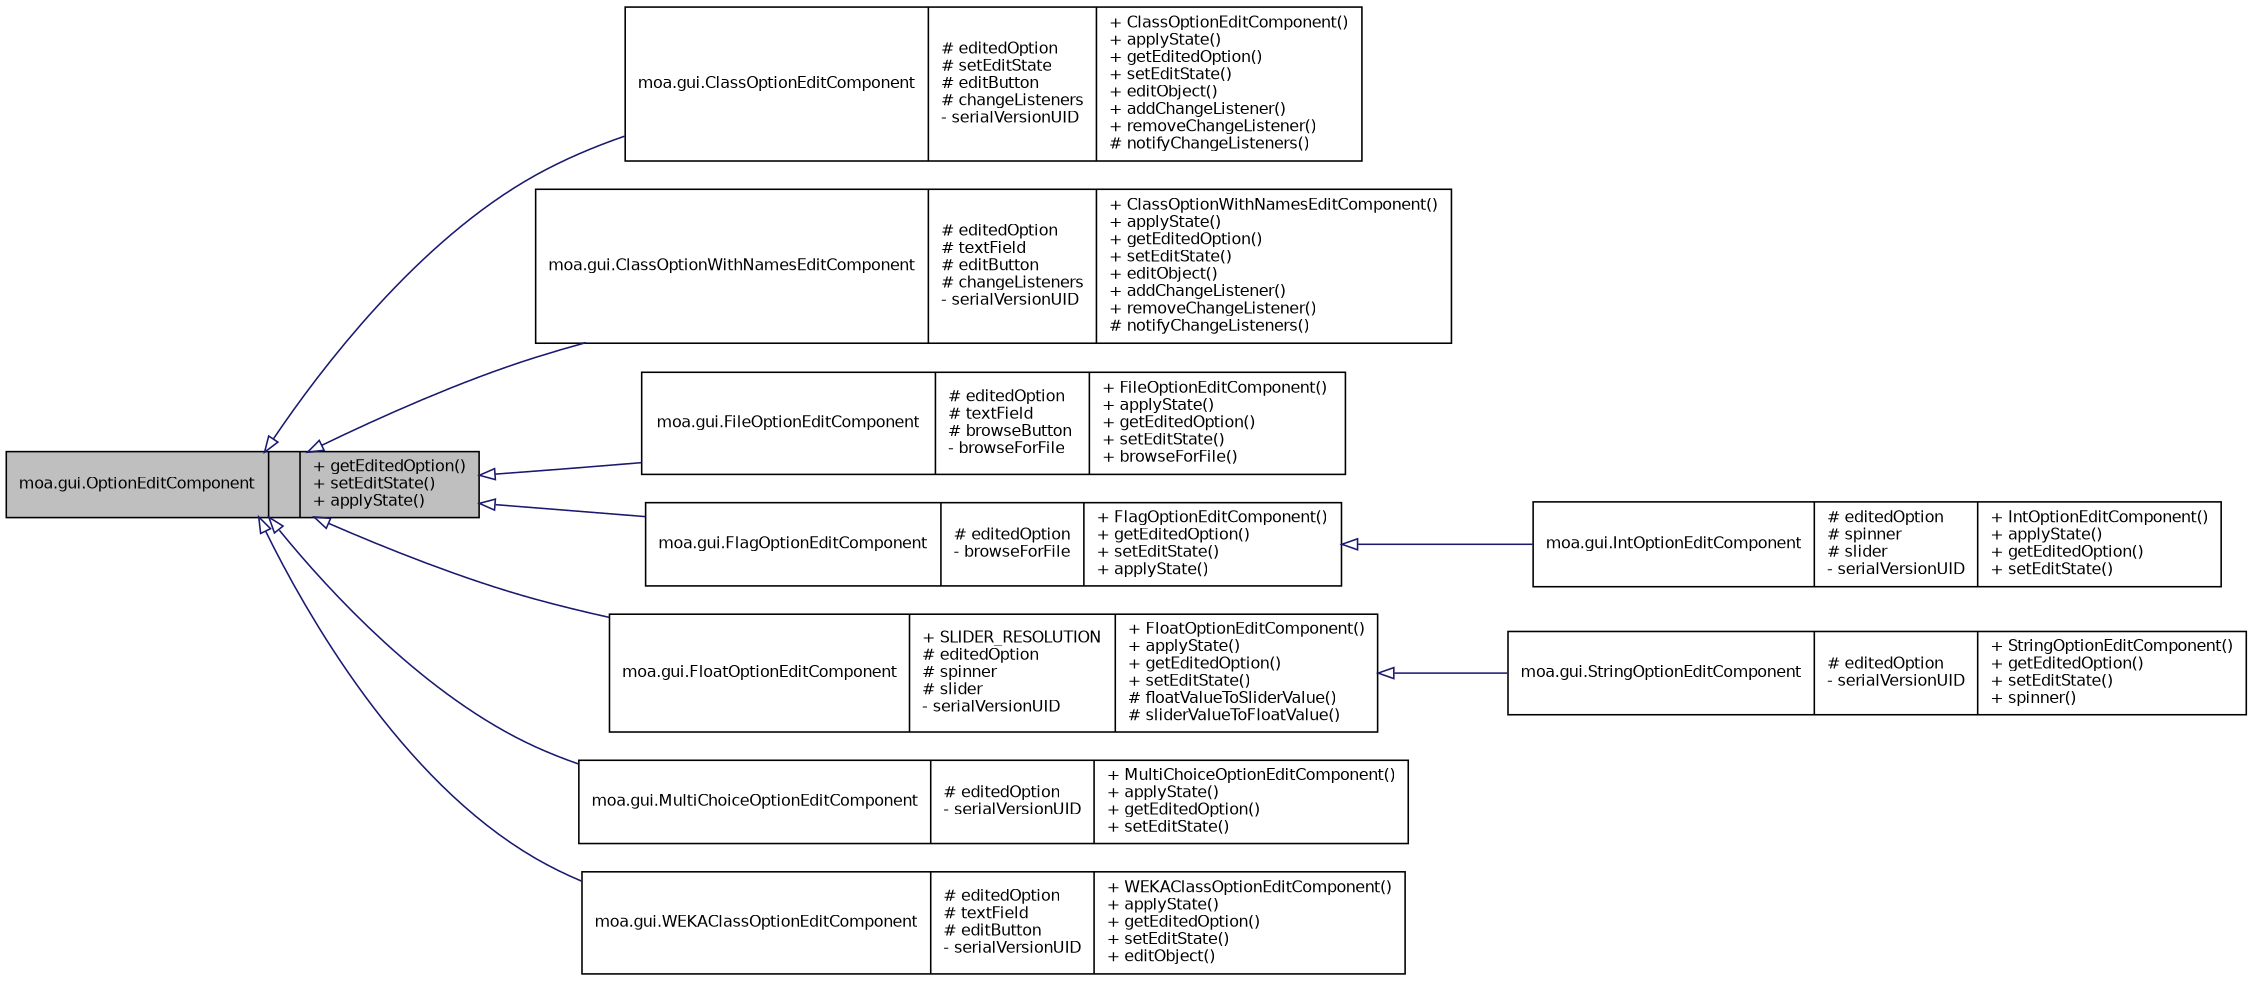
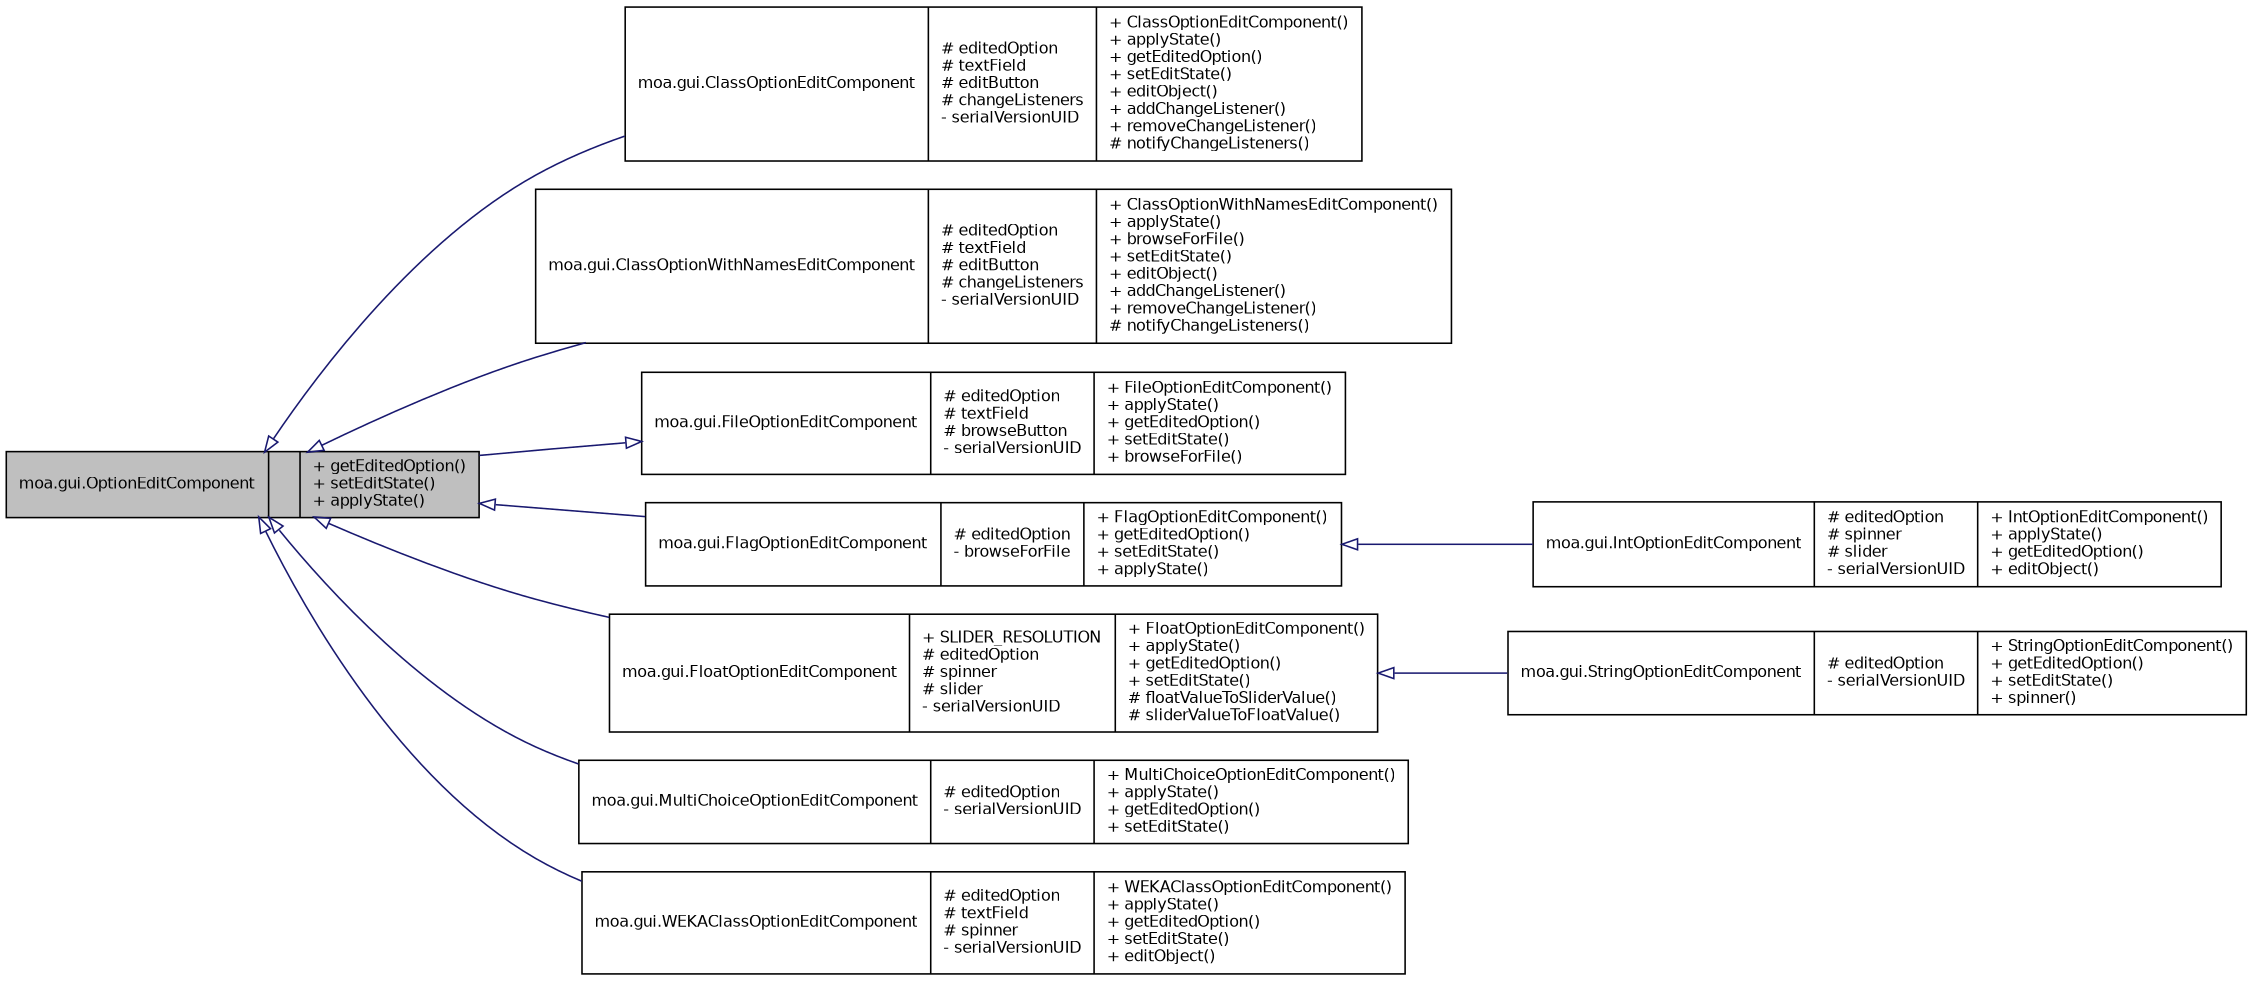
node "moa.gui.ClassOptionEditComponent": text "# setEditState" -> "# textField"
node "moa.gui.ClassOptionWithNamesEditComponent": text "+ getEditedOption()" -> "+ browseForFile()"
node "moa.gui.FileOptionEditComponent": text "- browseForFile" -> "- serialVersionUID"
edge "moa.gui.FileOptionEditComponent" -> "moa.gui.OptionEditComponent": reversed
node "moa.gui.IntOptionEditComponent": text "+ setEditState()" -> "+ editObject()"
node "moa.gui.WEKAClassOptionEditComponent": text "# editButton" -> "# spinner"
